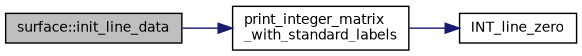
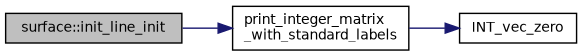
node "surface::init_line_data": label "surface::init_line_data" -> "surface::init_line_init"
node "INT_line_zero": label "INT_line_zero" -> "INT_vec_zero"
